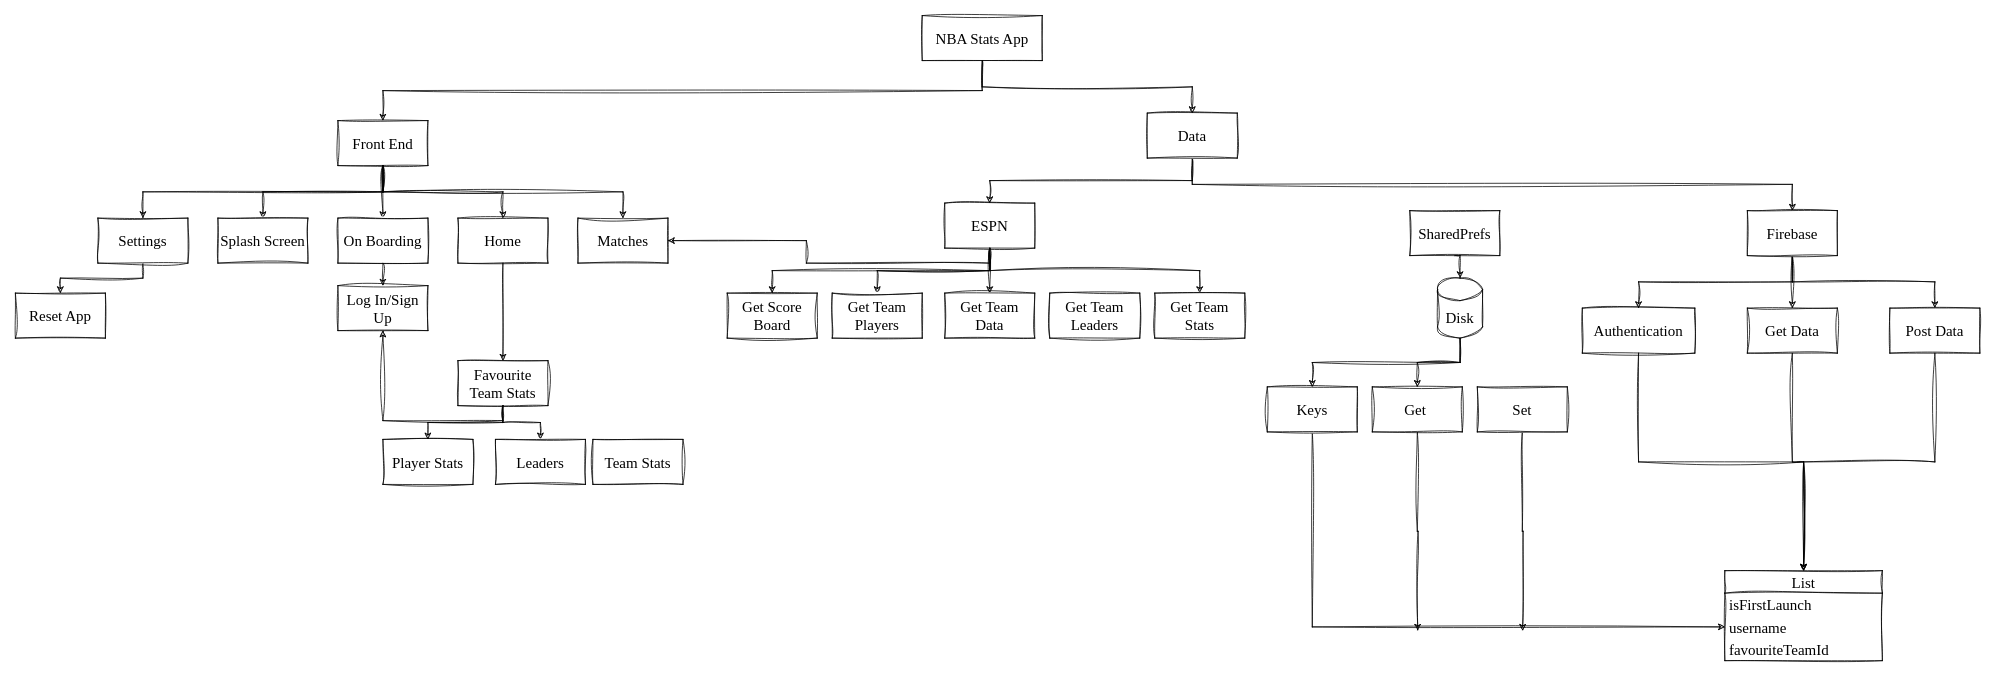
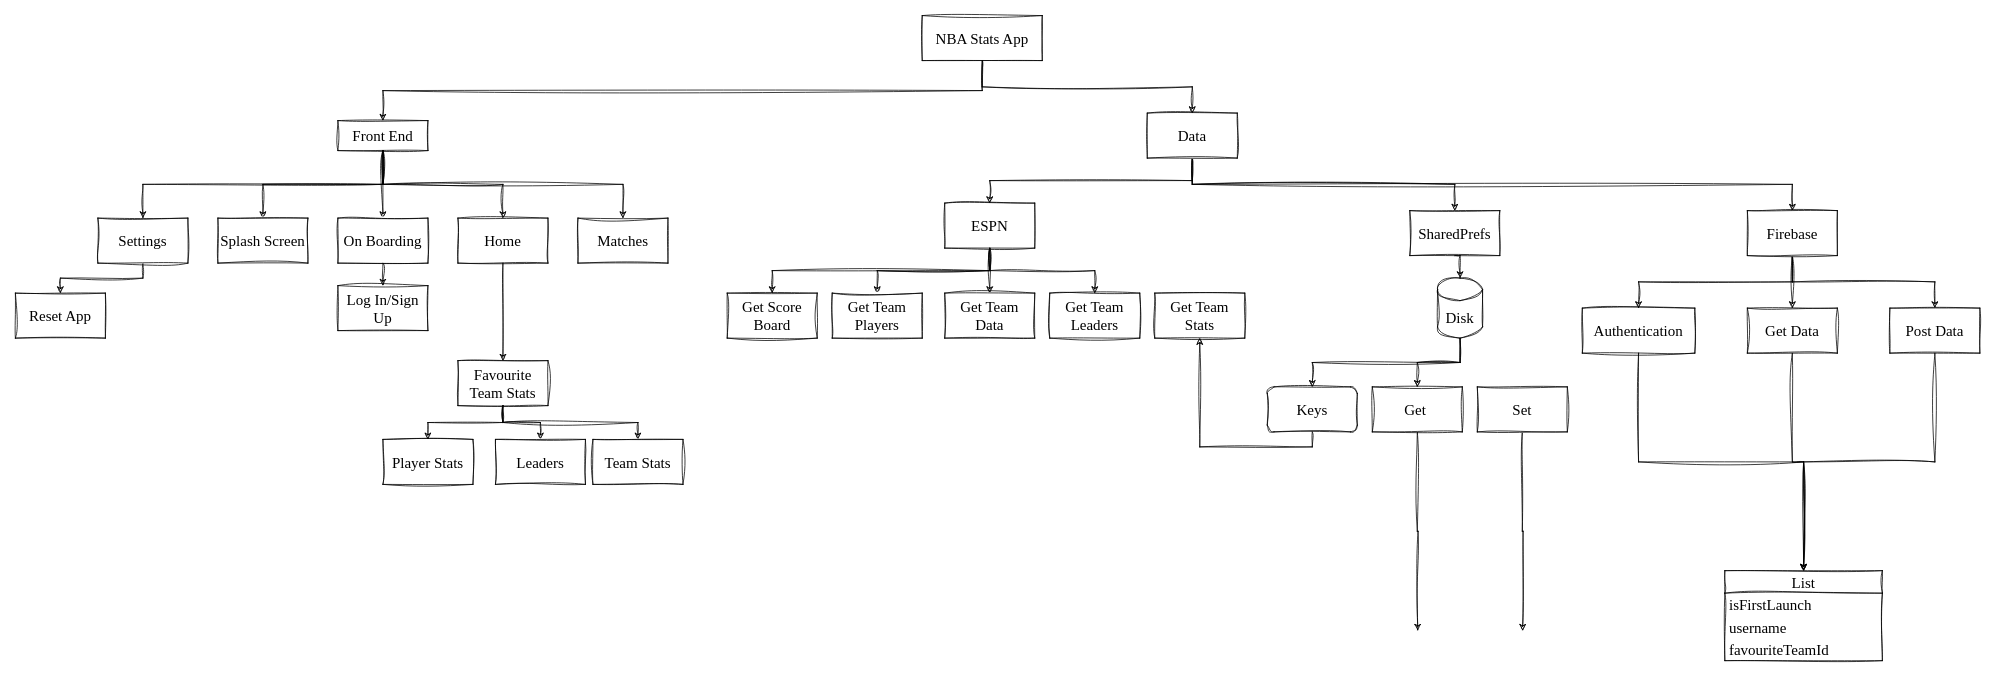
node "Front End": size 90x45 -> 90x30
edge "Data" -> "SharedPrefs": added
edge "ESPN" -> "Matches": now "ESPN" -> "Get Team Leaders"
edge "ESPN" -> "Get Team Stats": removed
node "Keys": shape rectangle -> rounded rectangle
edge "Favourite Team Stats" -> "Log In/Sign Up": now "Favourite Team Stats" -> "Team Stats"
edge "Keys" -> "username": now "Keys" -> "Get Team Stats"
